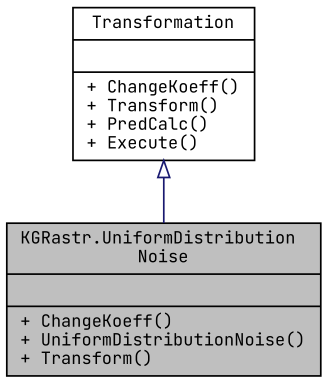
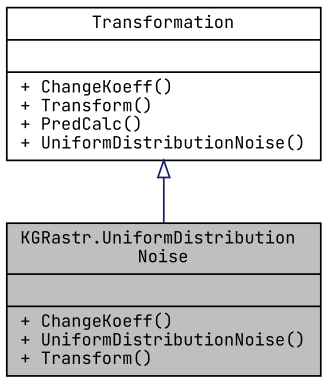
node "Transformation": text "+ Execute()" -> "+ UniformDistributionNoise()"
